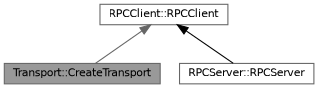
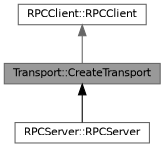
edge "RPCServer::RPCServer" -> "RPCClient::RPCClient": now "RPCServer::RPCServer" -> "Transport::CreateTransport"
